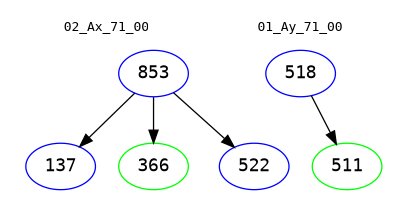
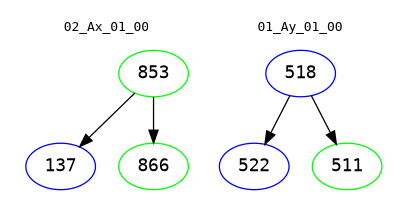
cluster "02_Ax_71_00": label "02_Ax_71_00" -> "02_Ax_01_00"
cluster "01_Ay_71_00": label "01_Ay_71_00" -> "01_Ay_01_00"
node "853": color blue -> green
edge "853" -> "522": now "518" -> "522"
node "366": label "366" -> "866"
